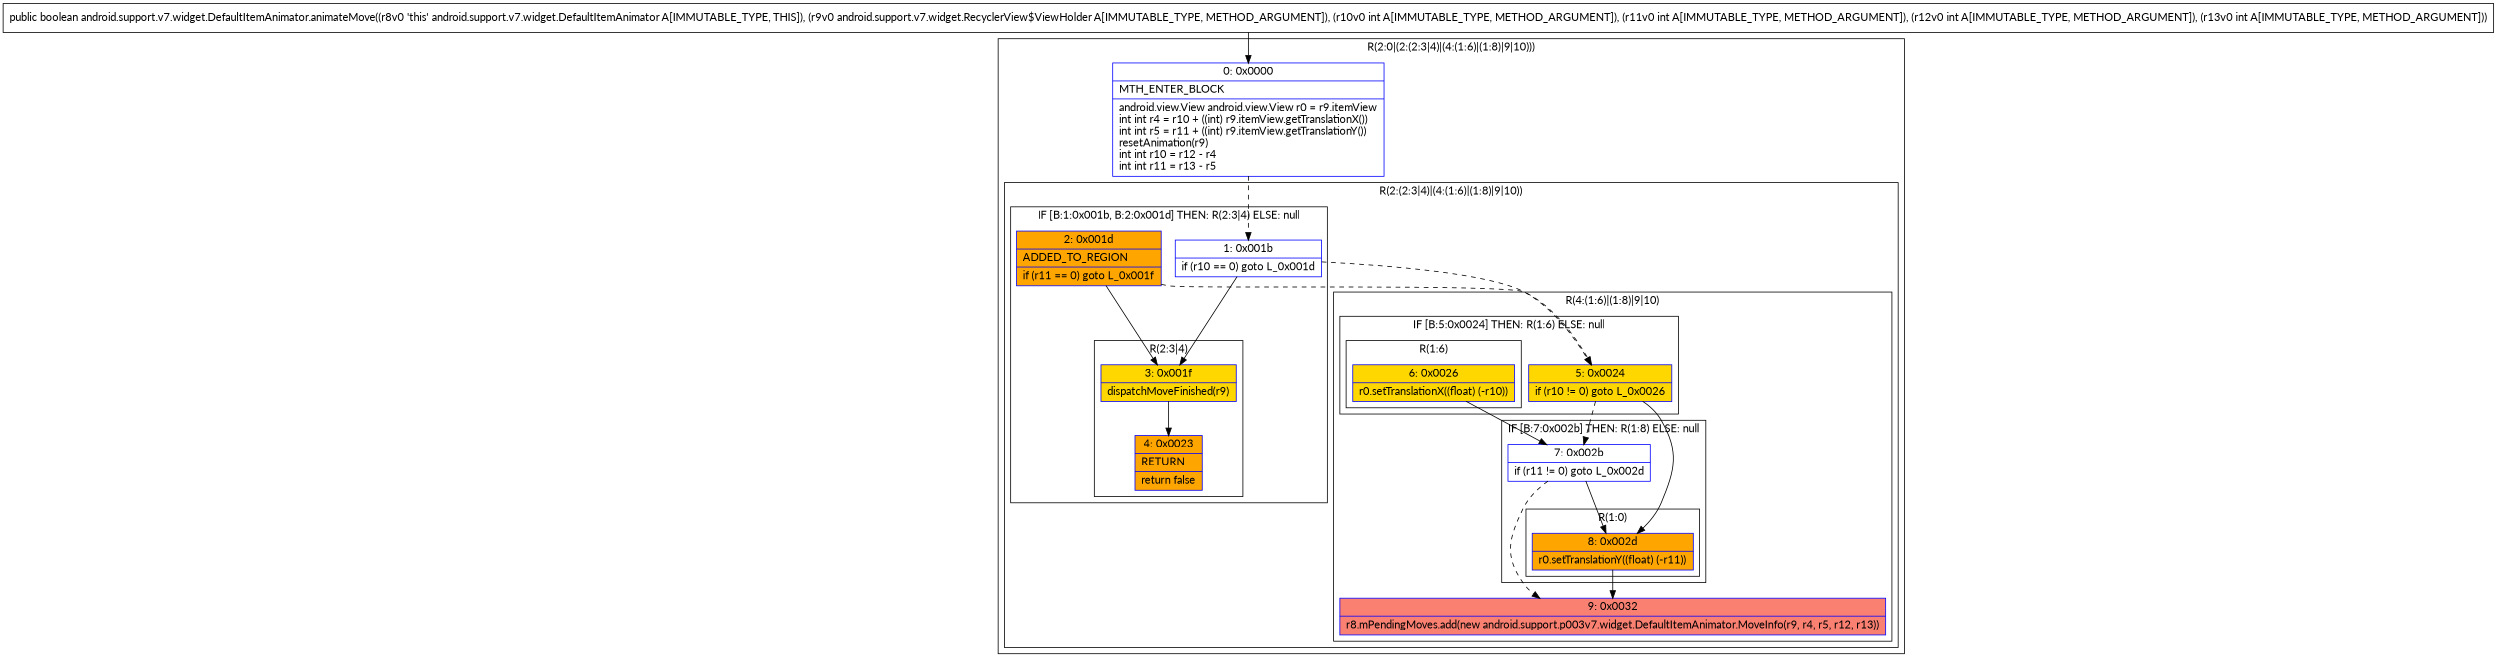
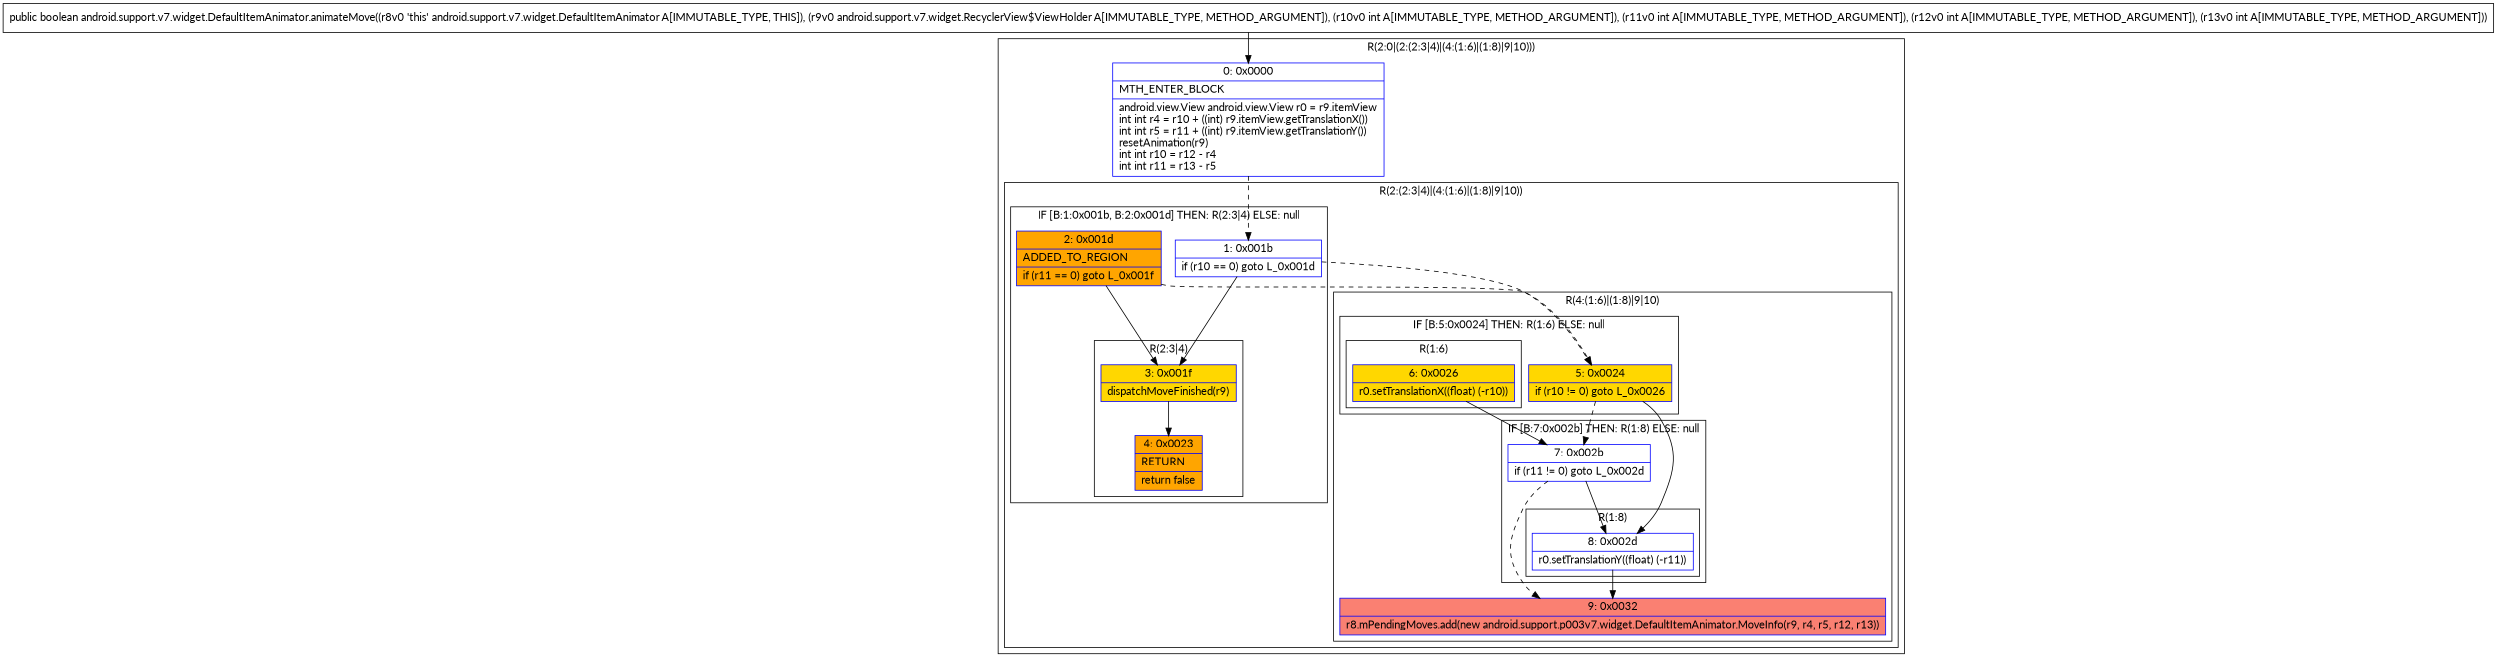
cluster "R(1:0)": label "R(1:0)" -> "R(1:8)"
node "8: 0x002d": fillcolor orange -> white
